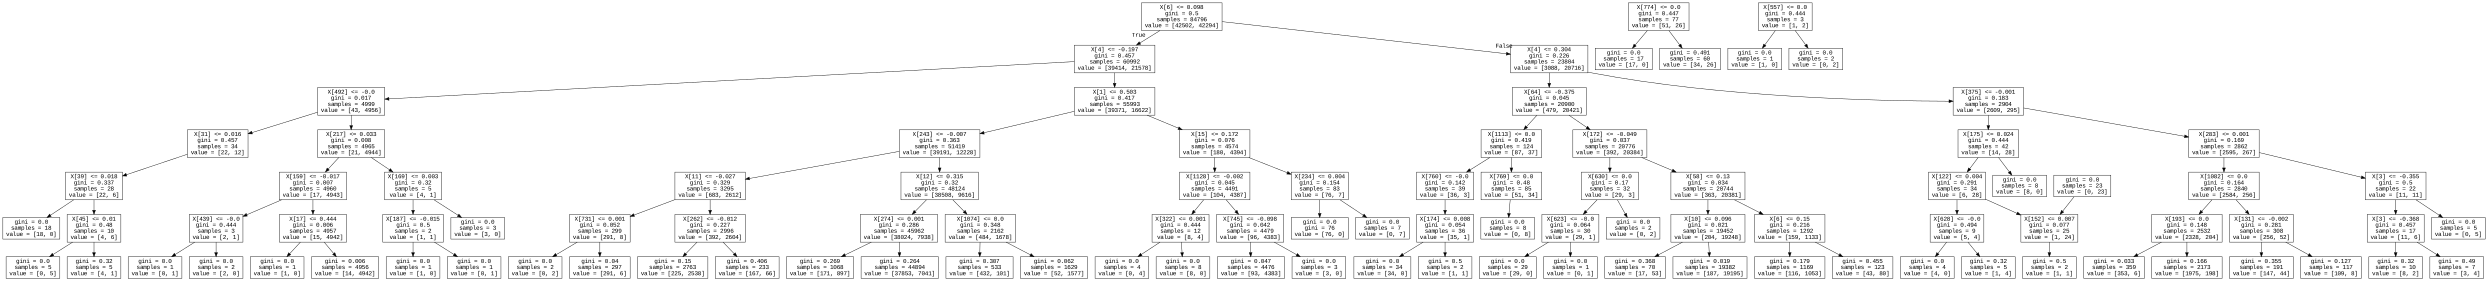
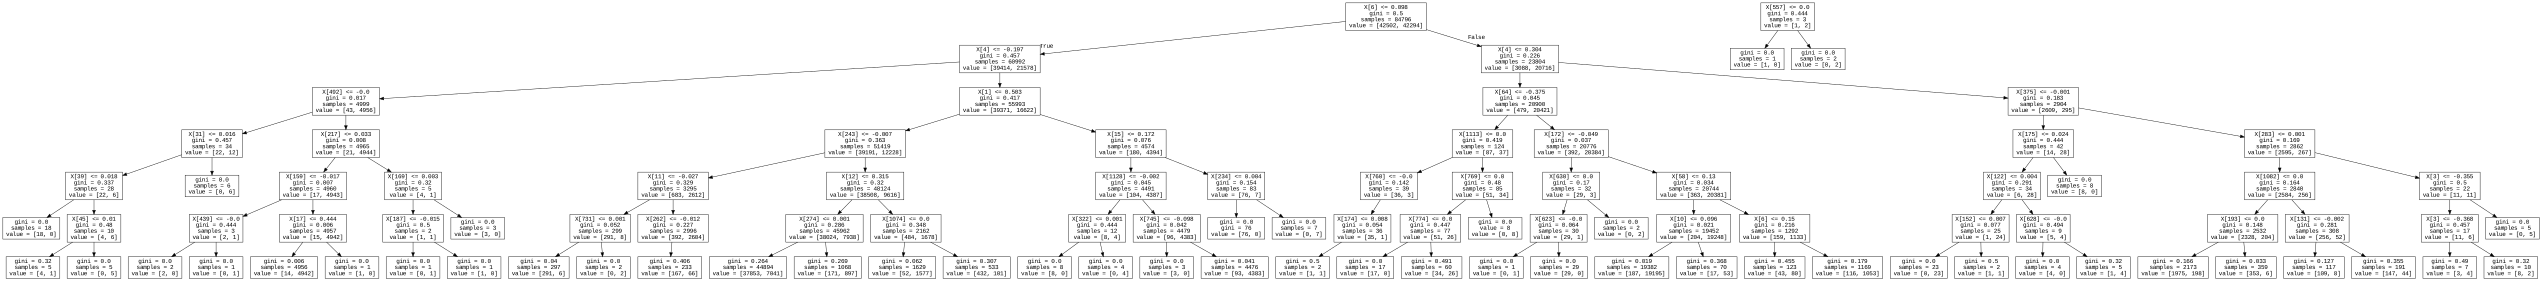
node "gini = 0.0 samples = 6 value = [0, 6]": added
edge "gini = 0.0 samples = 23 value = [0, 23]" -> "X[152] <= 0.007 gini = 0.077 samples = 25 value = [1, 24]": reversed
edge "X[769] <= 0.0 gini = 0.48 samples = 85 value = [51, 34]" -> "X[774] <= 0.0 gini = 0.447 samples = 77 value = [51, 26]": added
node "gini = 0.0 samples = 8 value = [0, 8]": label "gini = 0.0 samples = 8 value = [0, 8]" -> "gini = 0.0 value = 8 value = [0, 8]"
node "gini = 0.15 samples = 2763 value = [225, 2538]": removed
node "gini = 0.047 samples = 4476 value = [93, 4383]": label "gini = 0.047 samples = 4476 value = [93, 4383]" -> "gini = 0.041 samples = 4476 value = [93, 4383]"
node "gini = 0.0 samples = 34 value = [34, 0]": removed
